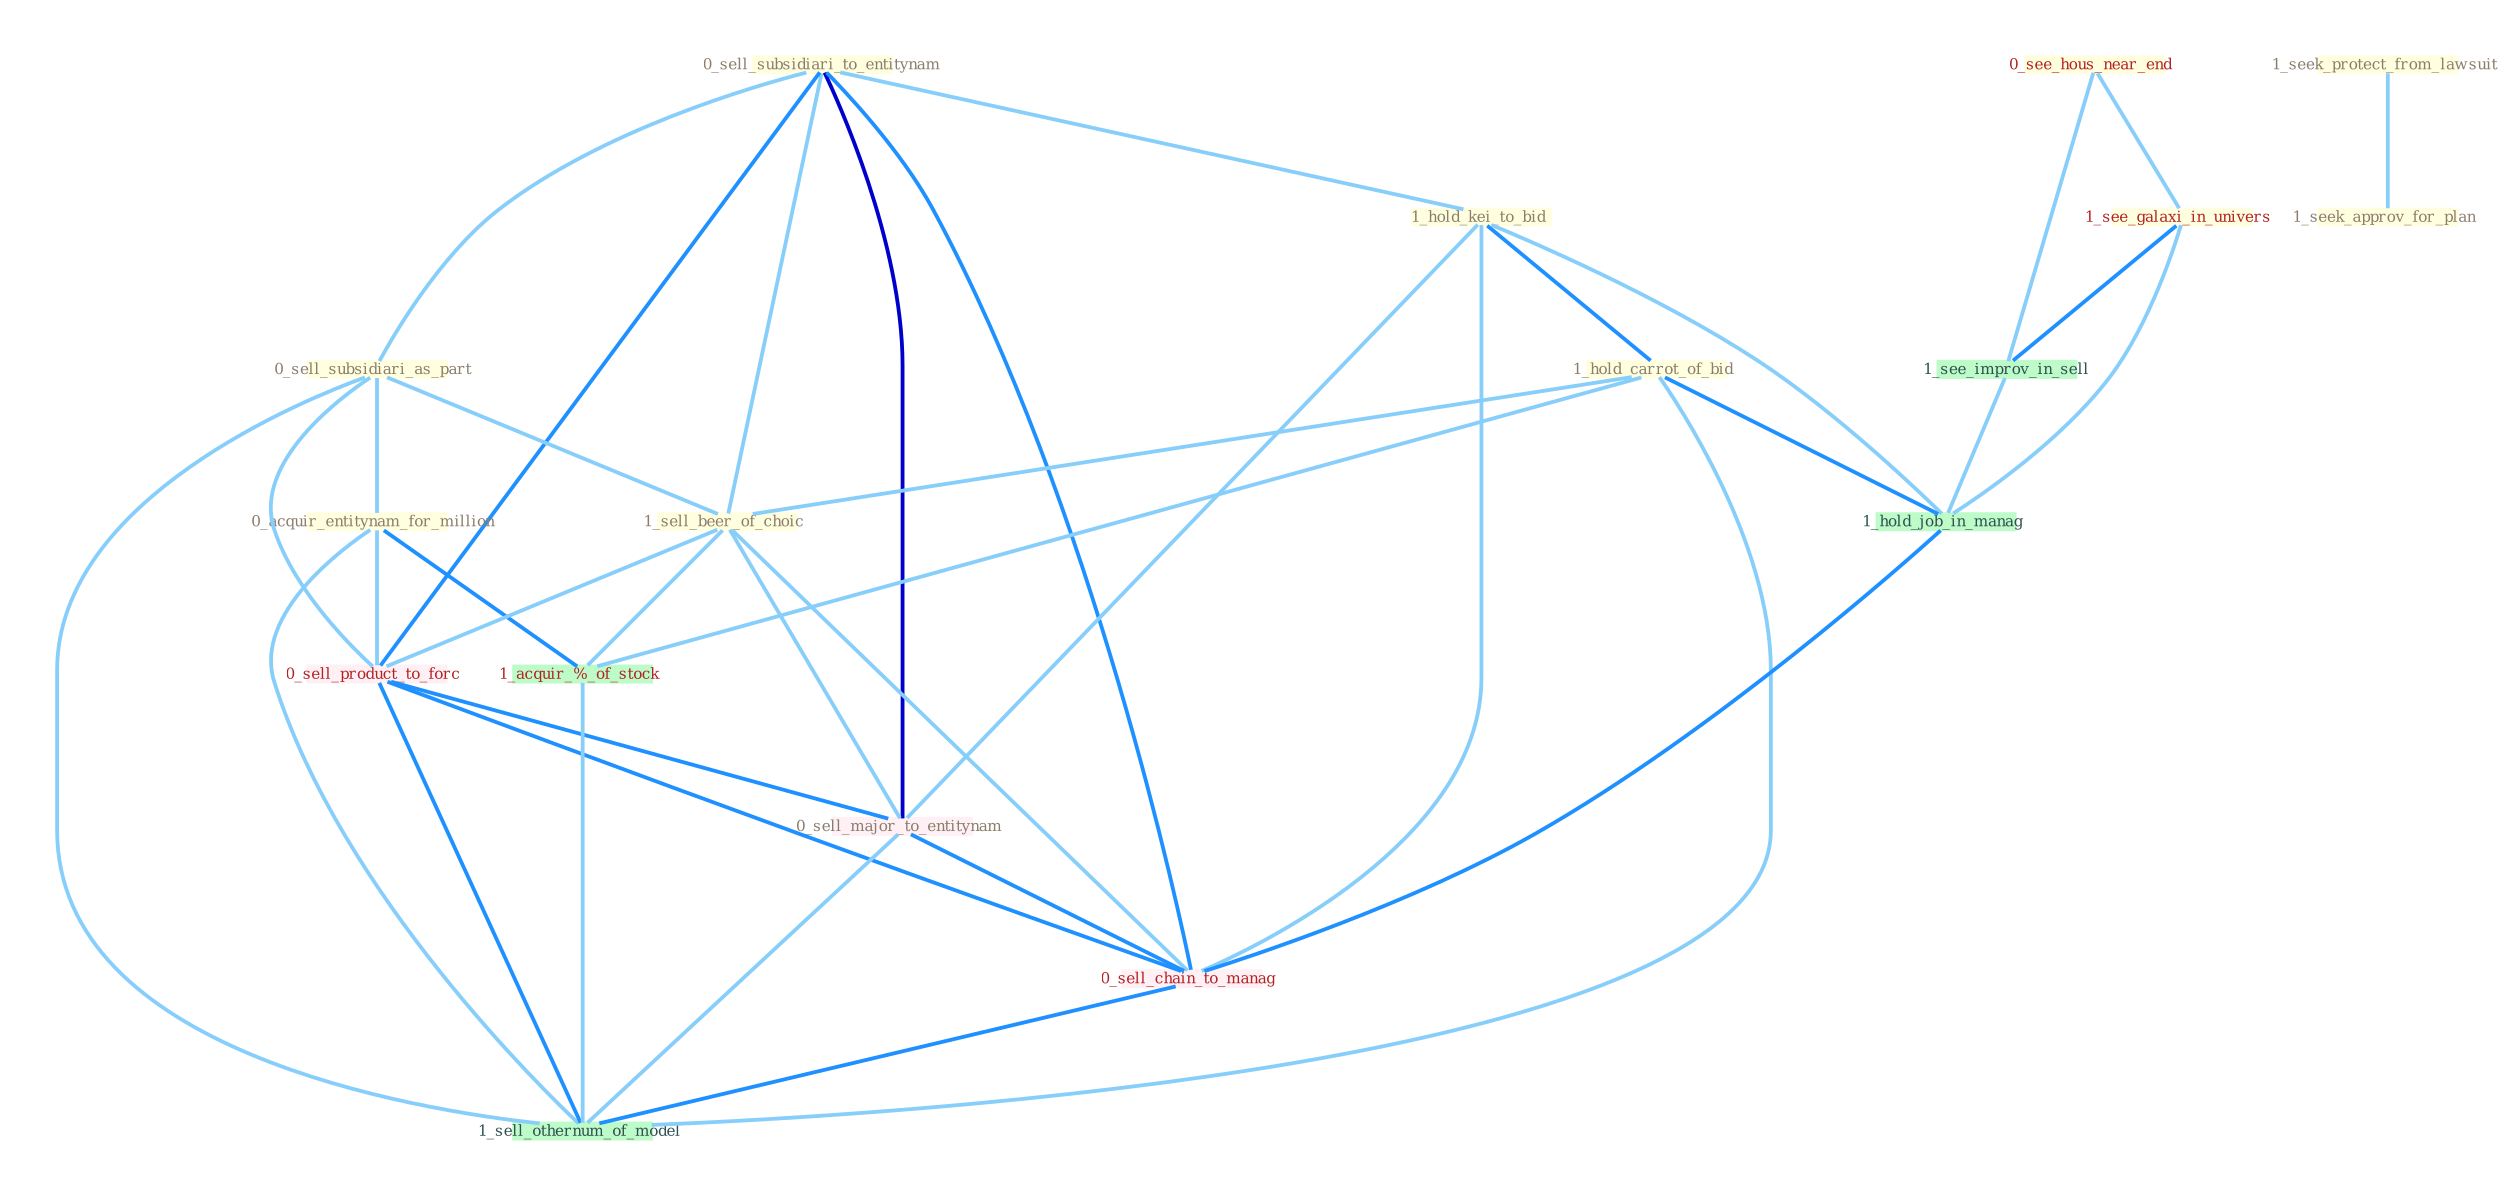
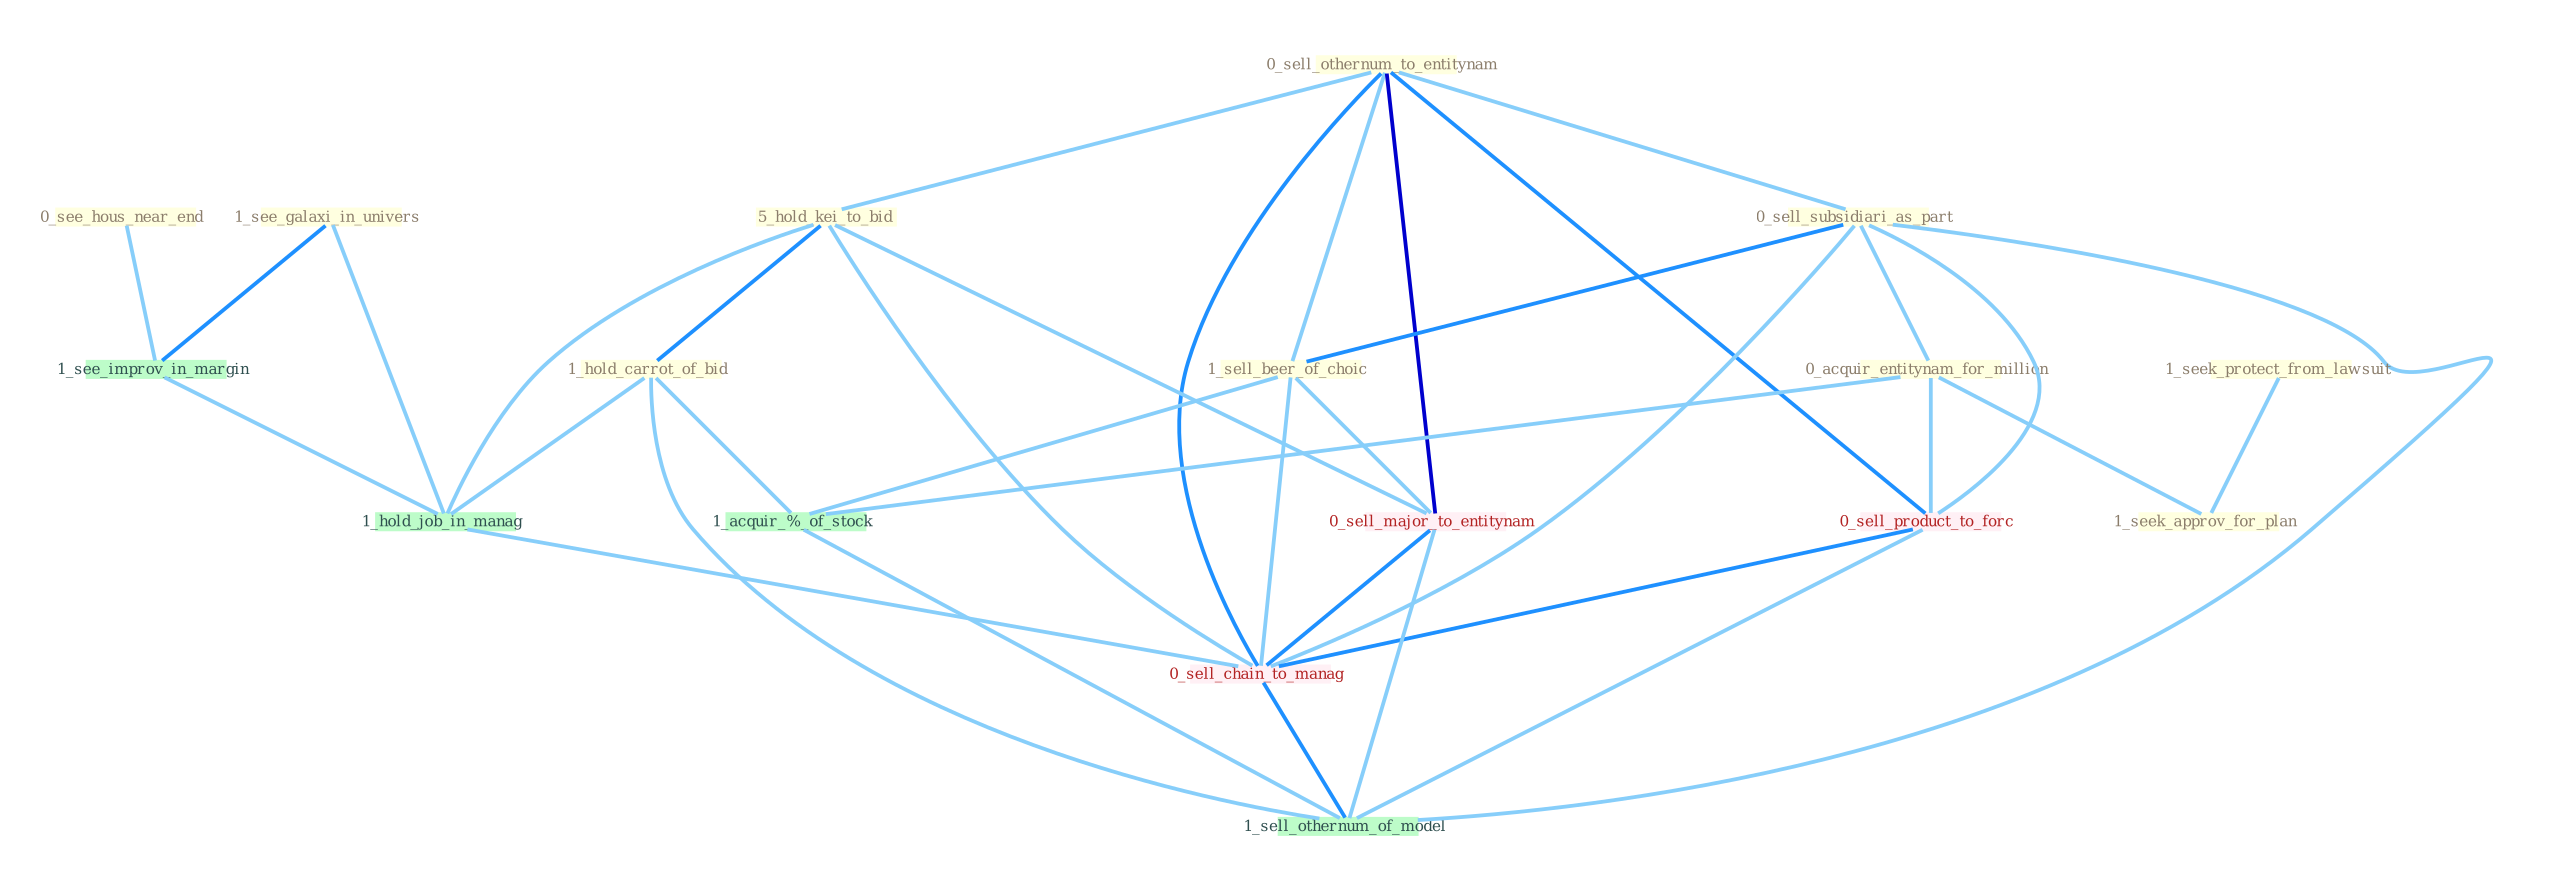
node "0_sell_subsidiari_to_entitynam": label "0_sell_subsidiari_to_entitynam" -> "0_sell_othernum_to_entitynam"
node "0_see_hous_near_end": fontcolor #b22222 -> #8b7d6b
edge "0_see_hous_near_end" -- "1_see_galaxi_in_univers": removed
node "1_hold_kei_to_bid": label "1_hold_kei_to_bid" -> "5_hold_kei_to_bid"
node "1_see_galaxi_in_univers": fontcolor #b22222 -> #8b7d6b
node "1_see_improv_in_sell": label "1_see_improv_in_sell" -> "1_see_improv_in_margin"
edge "1_hold_carrot_of_bid" -- "1_sell_beer_of_choic": removed
edge "1_hold_carrot_of_bid" -- "1_hold_job_in_manag": color #1e90ff -> #87cefa
edge "0_sell_subsidiari_as_part" -- "1_sell_beer_of_choic": color #87cefa -> #1e90ff
edge "0_sell_subsidiari_as_part" -- "0_sell_chain_to_manag": added
edge "0_acquir_entitynam_for_million" -- "1_acquir_%_of_stock": color #1e90ff -> #87cefa
edge "1_sell_beer_of_choic" -- "0_sell_product_to_forc": removed
node "1_acquir_%_of_stock": fontcolor #b22222 -> #2f4f4f
edge "0_sell_product_to_forc" -- "0_sell_major_to_entitynam": removed
edge "1_hold_job_in_manag" -- "0_sell_chain_to_manag": color #1e90ff -> #87cefa
node "0_sell_major_to_entitynam": fontcolor #8b7d6b -> #b22222
edge "0_acquir_entitynam_for_million" -- "1_sell_othernum_of_model": now "0_acquir_entitynam_for_million" -- "1_seek_approv_for_plan"
edge "0_sell_product_to_forc" -- "1_sell_othernum_of_model": color #1e90ff -> #87cefa
